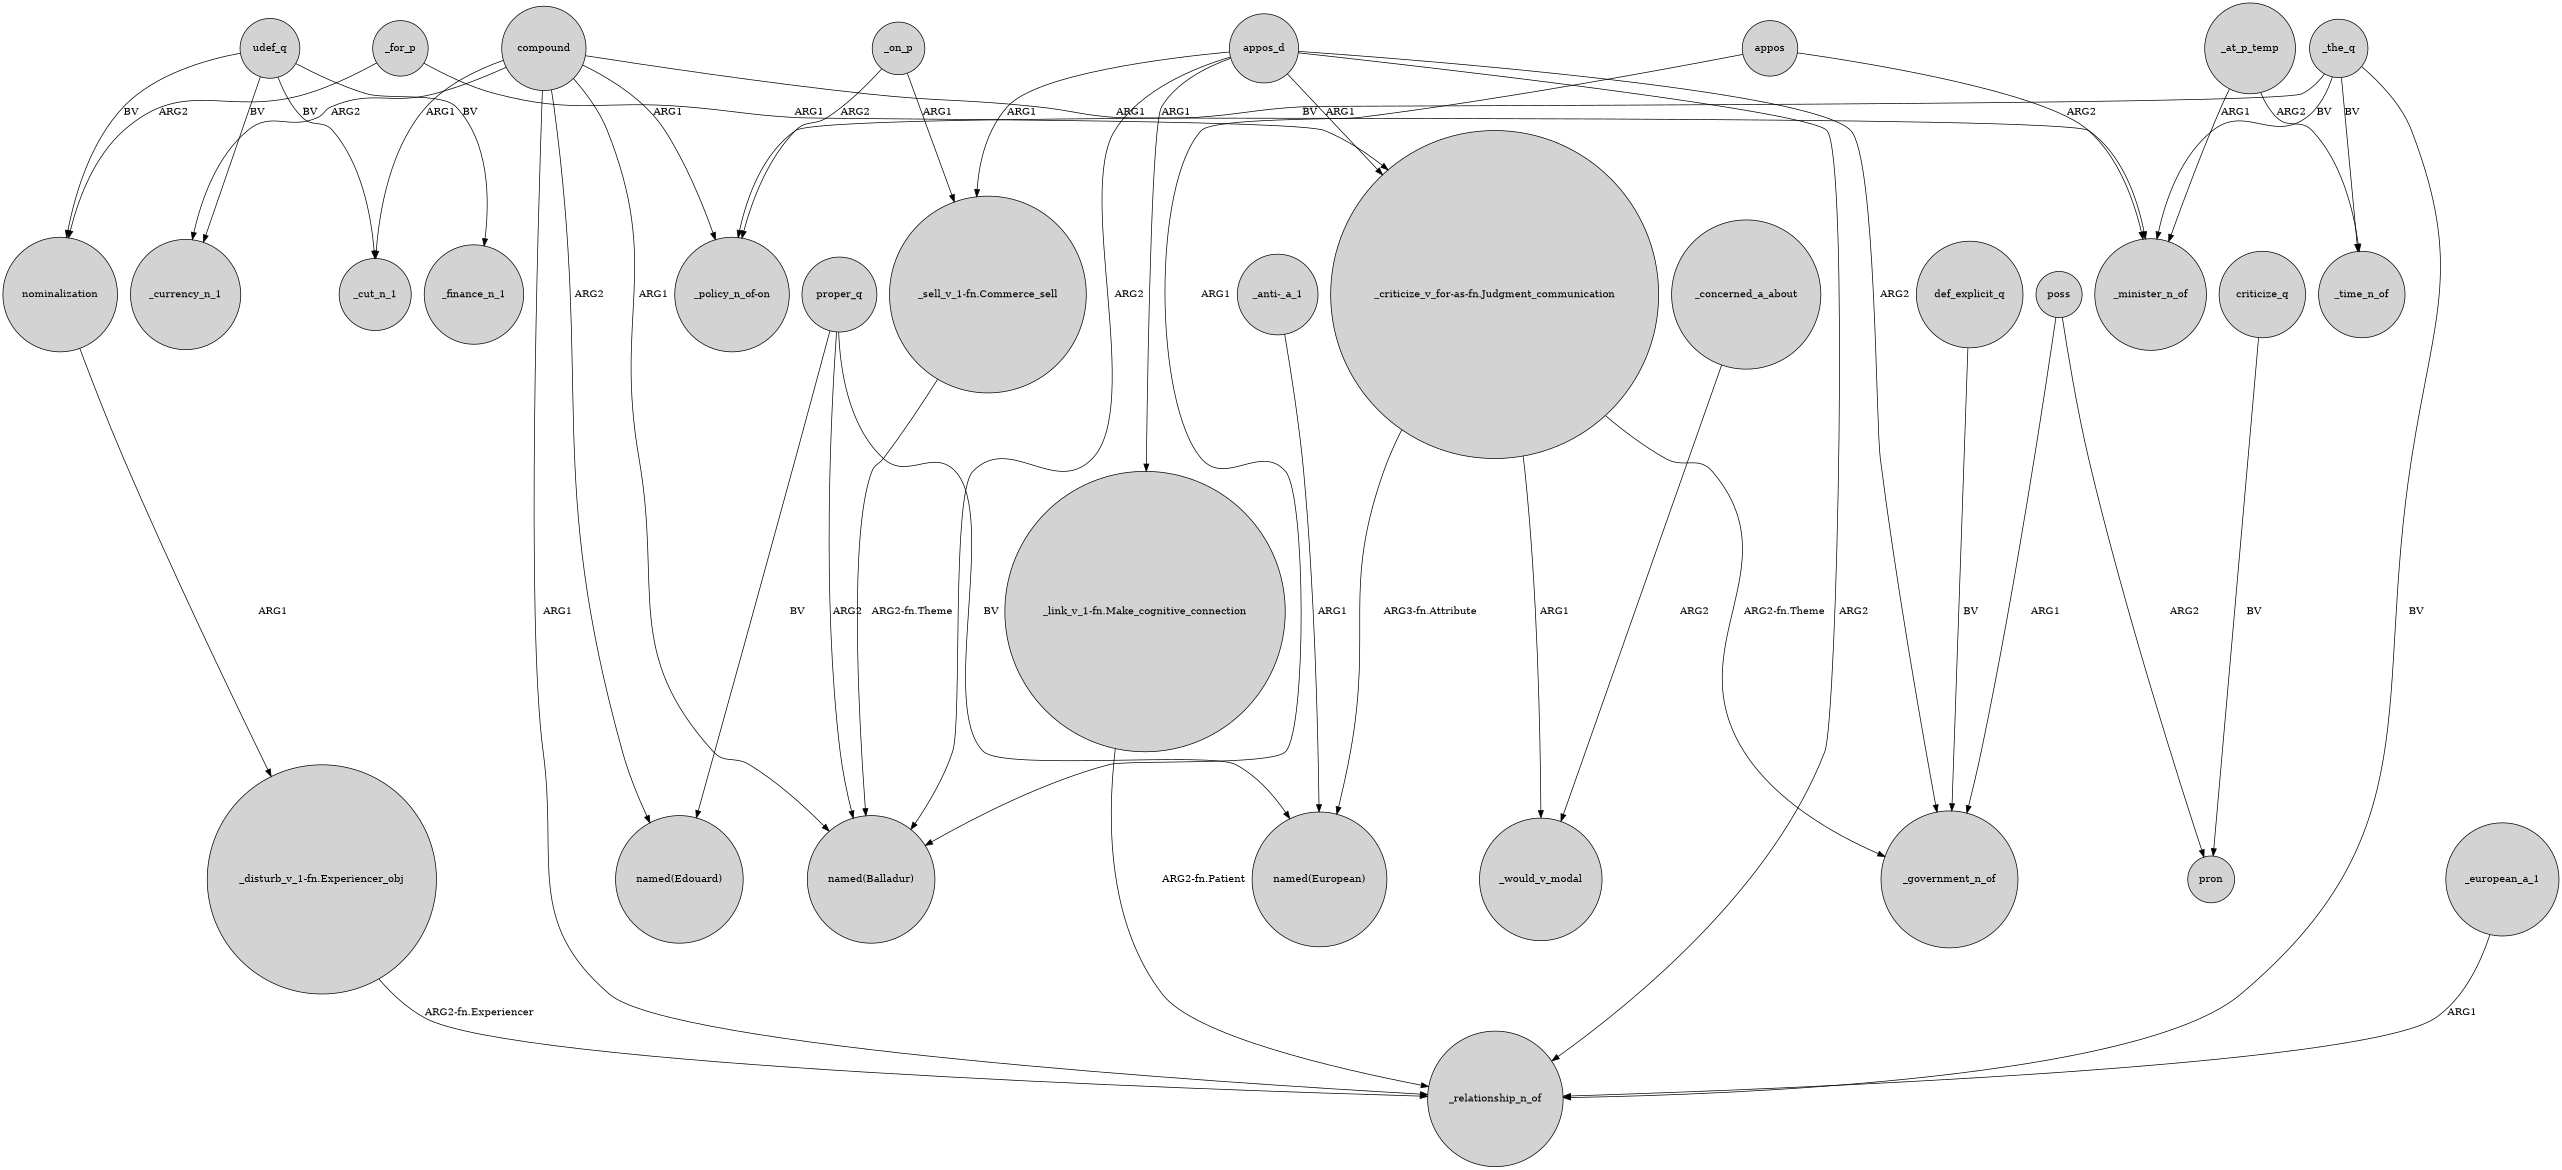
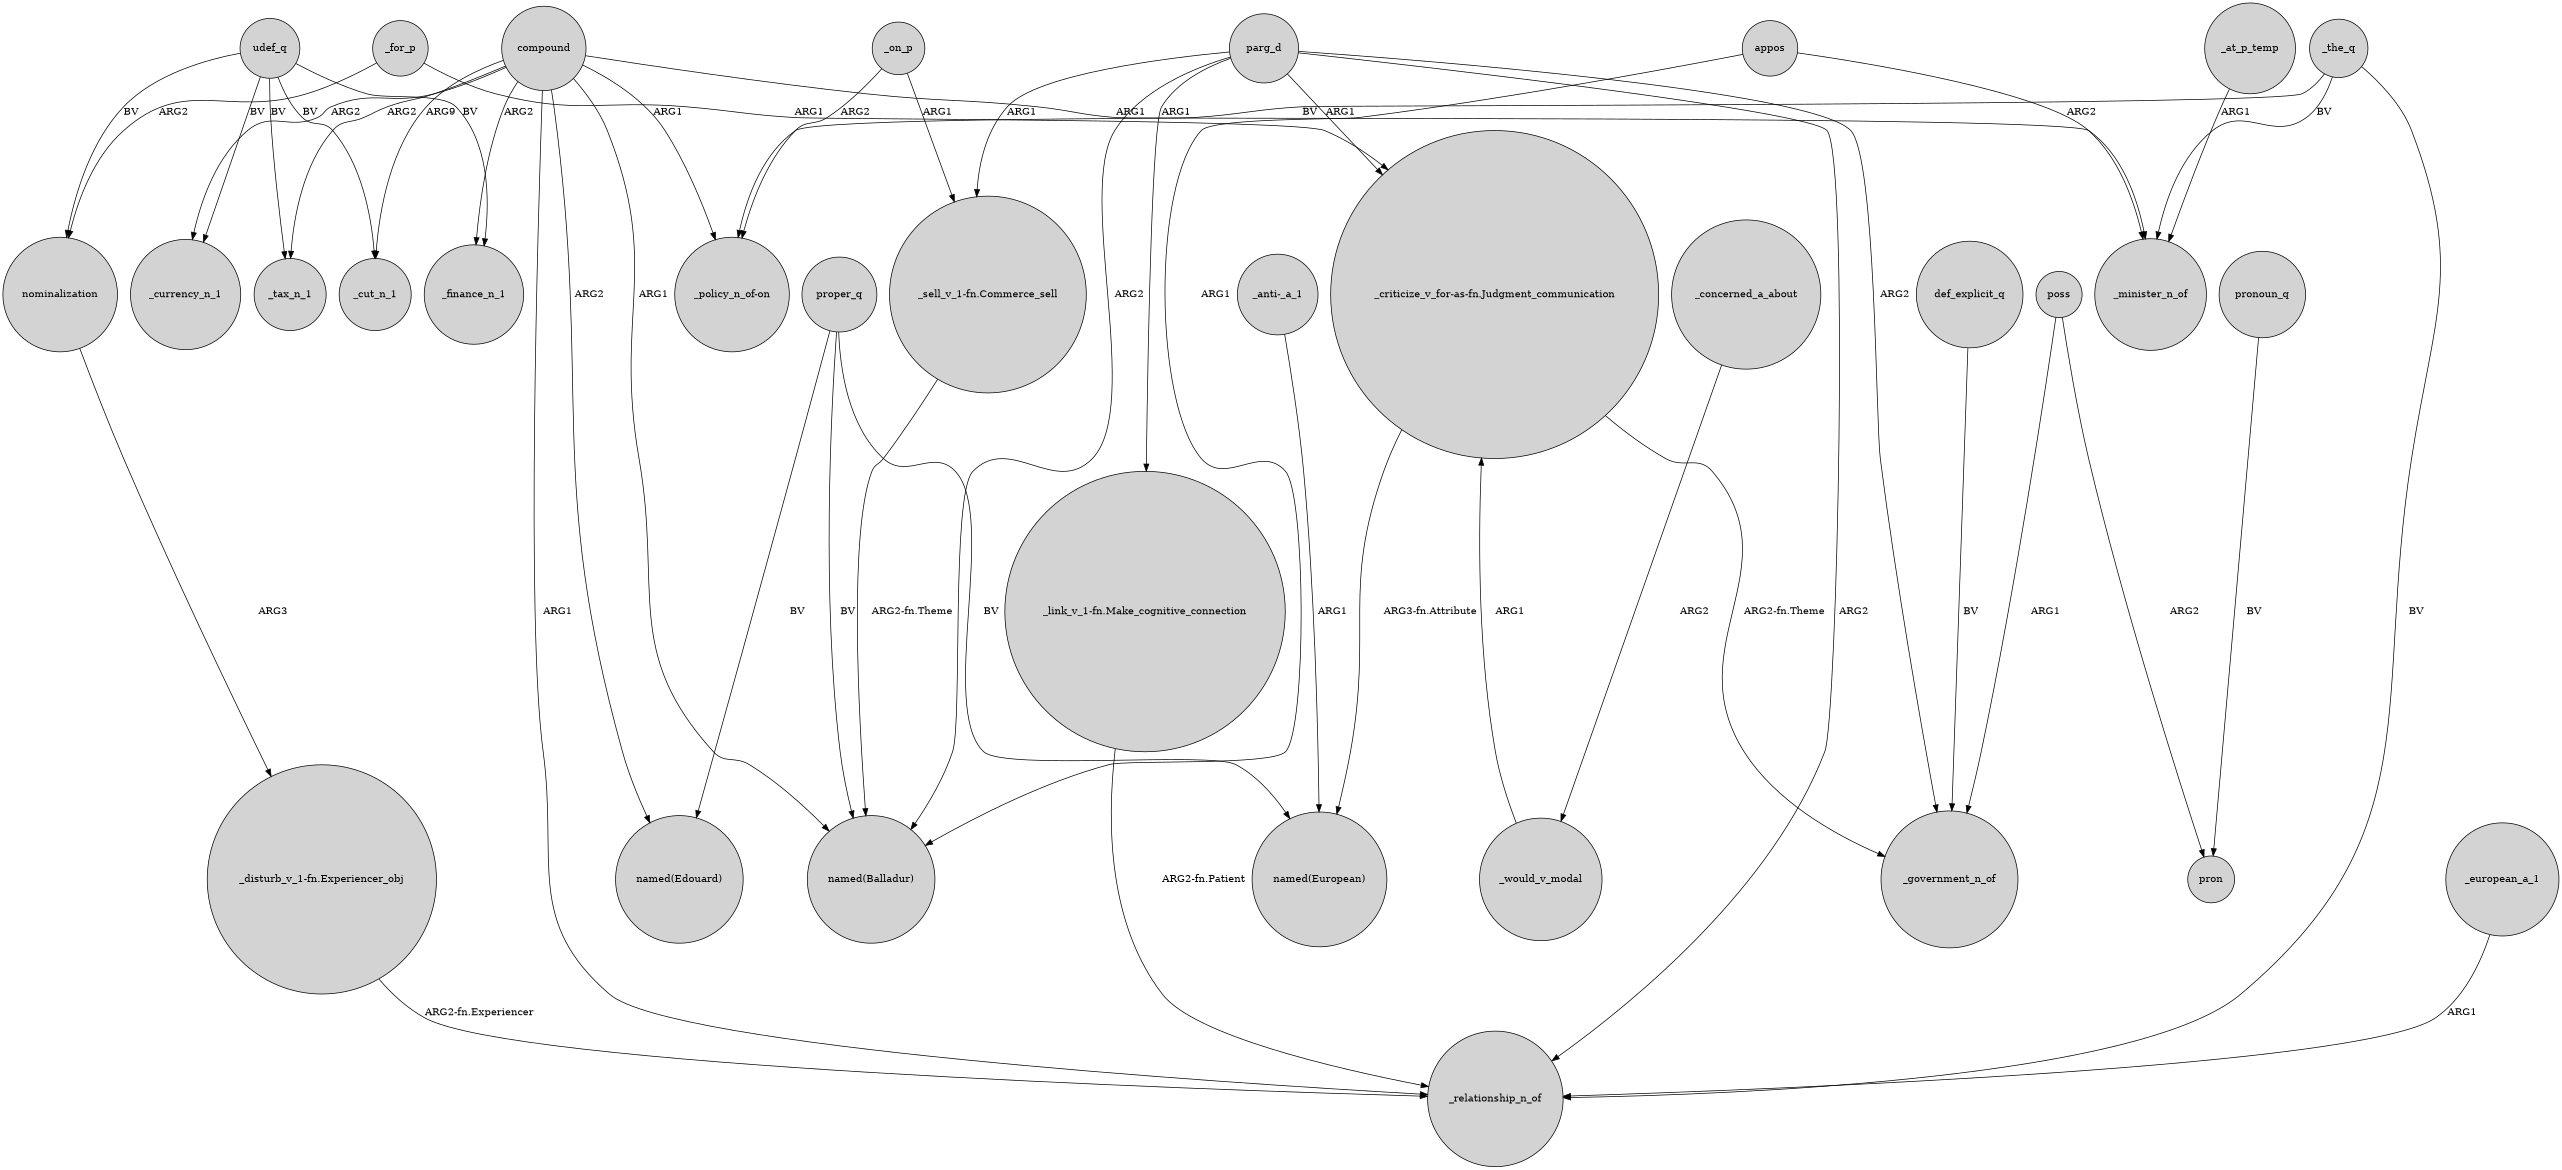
node "appos_d": label "appos_d" -> "parg_d"
edge "compound" -> "_cut_n_1": label "ARG1" -> "ARG9"
edge "compound" -> "_finance_n_1": added, label "ARG2"
node "_tax_n_1": added
node "criticize_q": label "criticize_q" -> "pronoun_q"
node "_time_n_of": removed
edge "nominalization" -> "_disturb_v_1-fn.Experiencer_obj": label "ARG1" -> "ARG3"
edge "proper_q" -> "named(Balladur)": label "ARG2" -> "BV"
edge "_criticize_v_for-as-fn.Judgment_communication" -> "_would_v_modal": reversed
